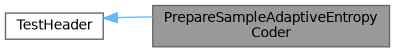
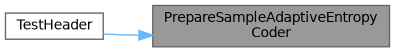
edge "PrepareSampleAdaptiveEntropy Coder" -> "TestHeader": reversed
